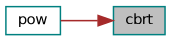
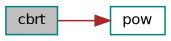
edge "pow" -> "cbrt": reversed
